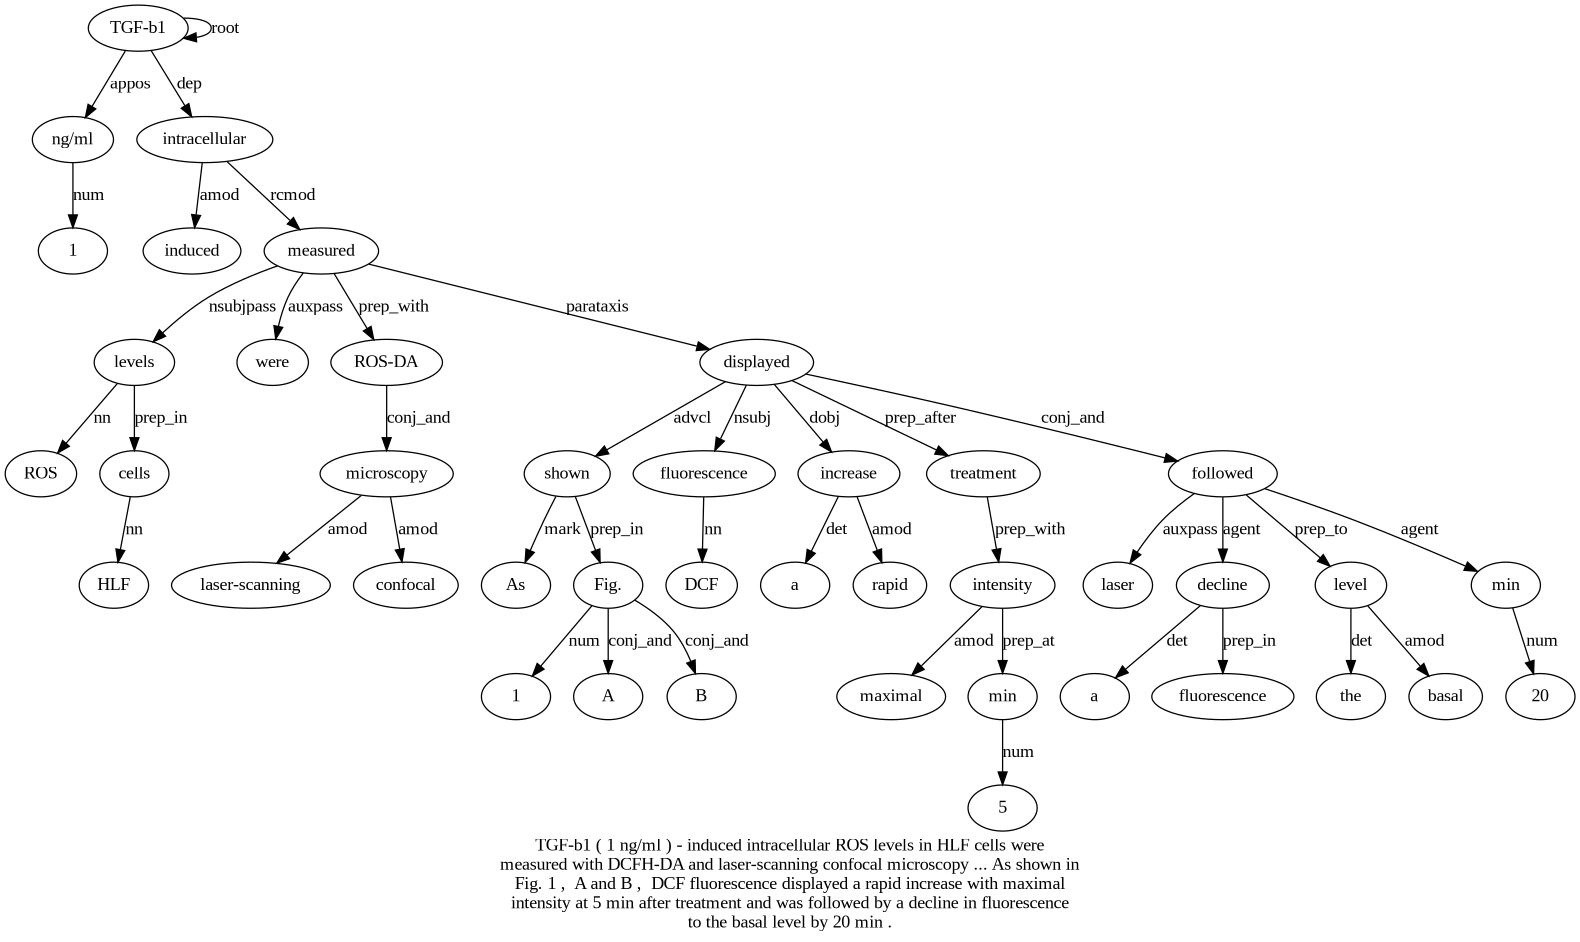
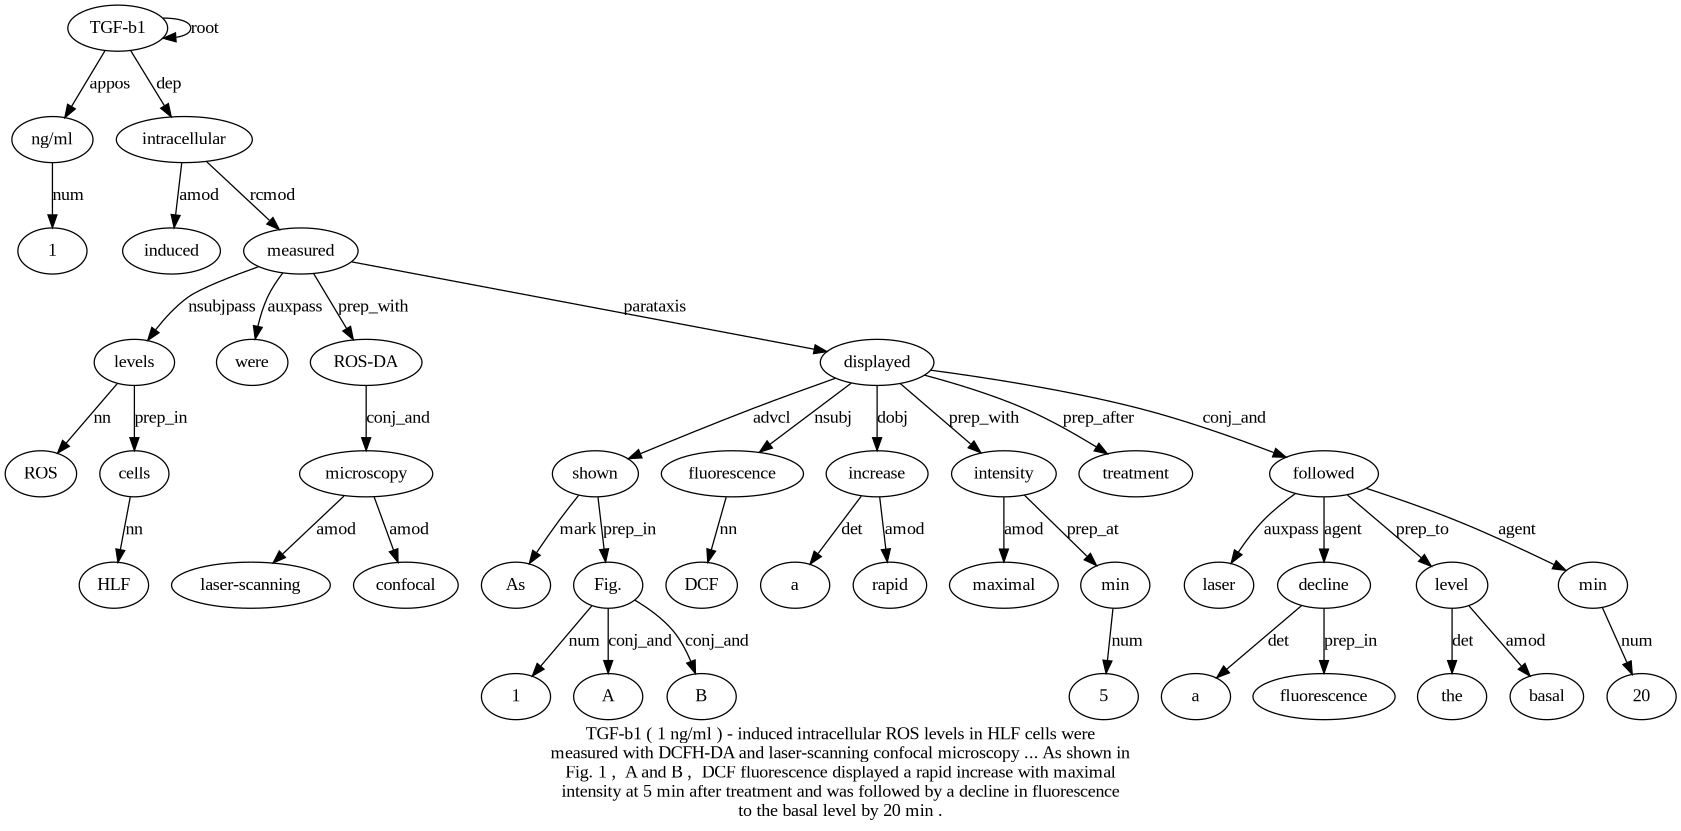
edge "treatment" -> "intensity": now "displayed" -> "intensity"
